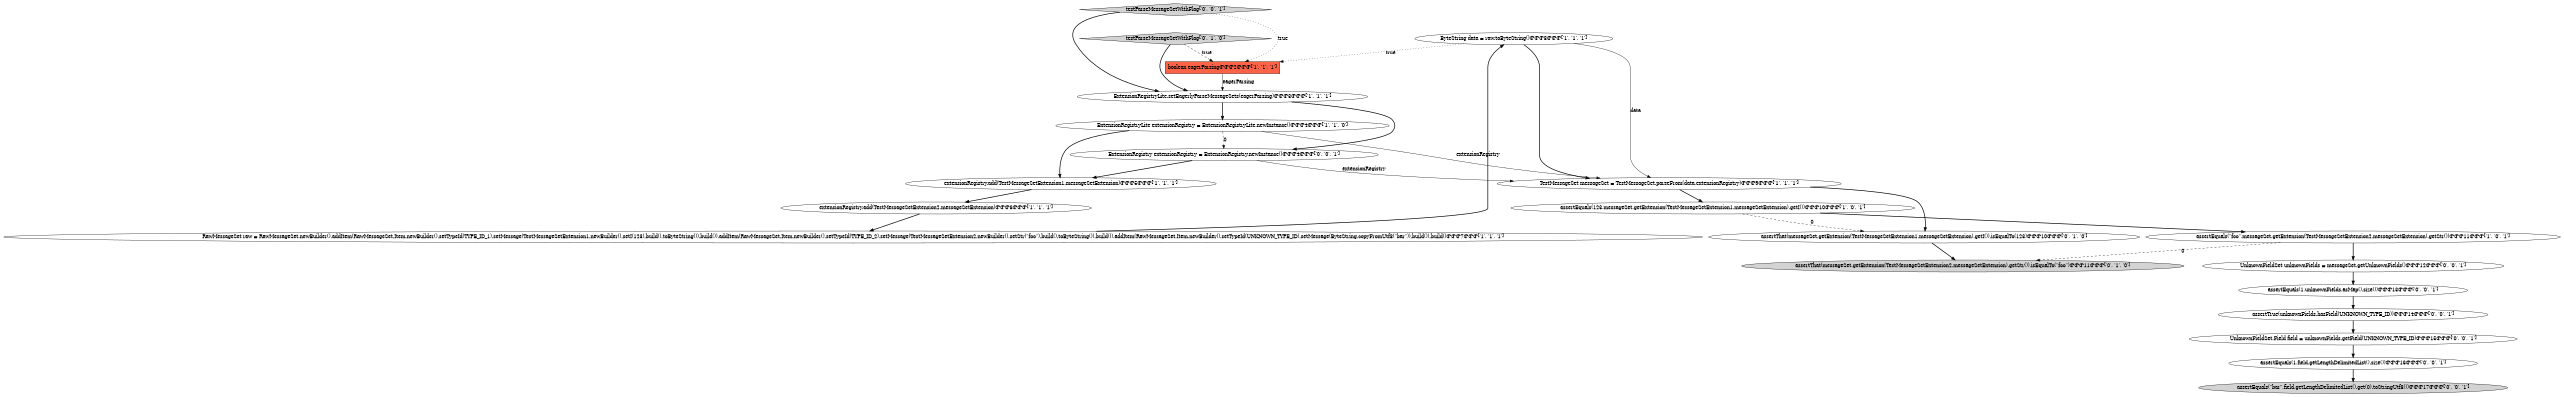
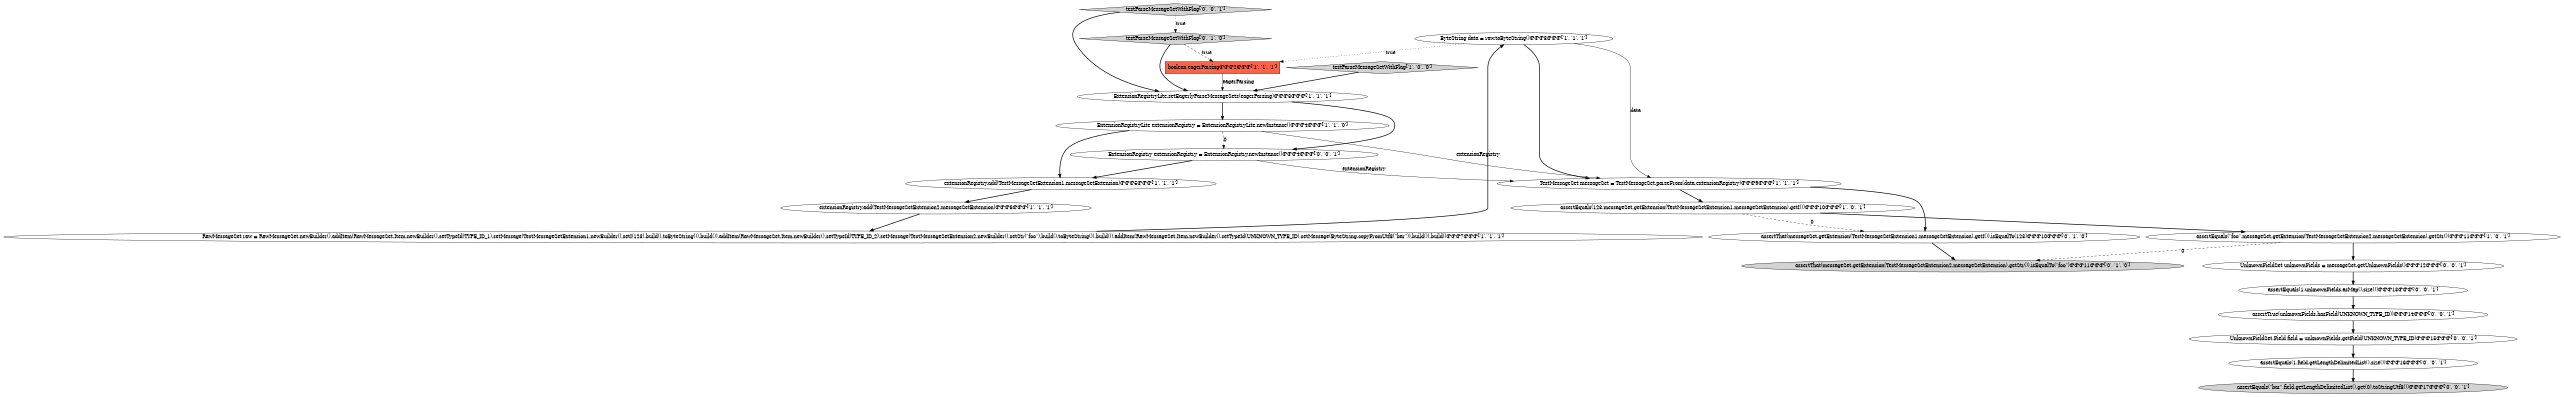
edge "testParseMessageSetWithFlag['0', '0', '1']" -> "boolean eagerParsing@@@2@@@['1', '1', '1']": now "testParseMessageSetWithFlag['0', '0', '1']" -> "testParseMessageSetWithFlag['0', '1', '0']"
node "testParseMessageSetWithFlag['1', '0', '0']": added
